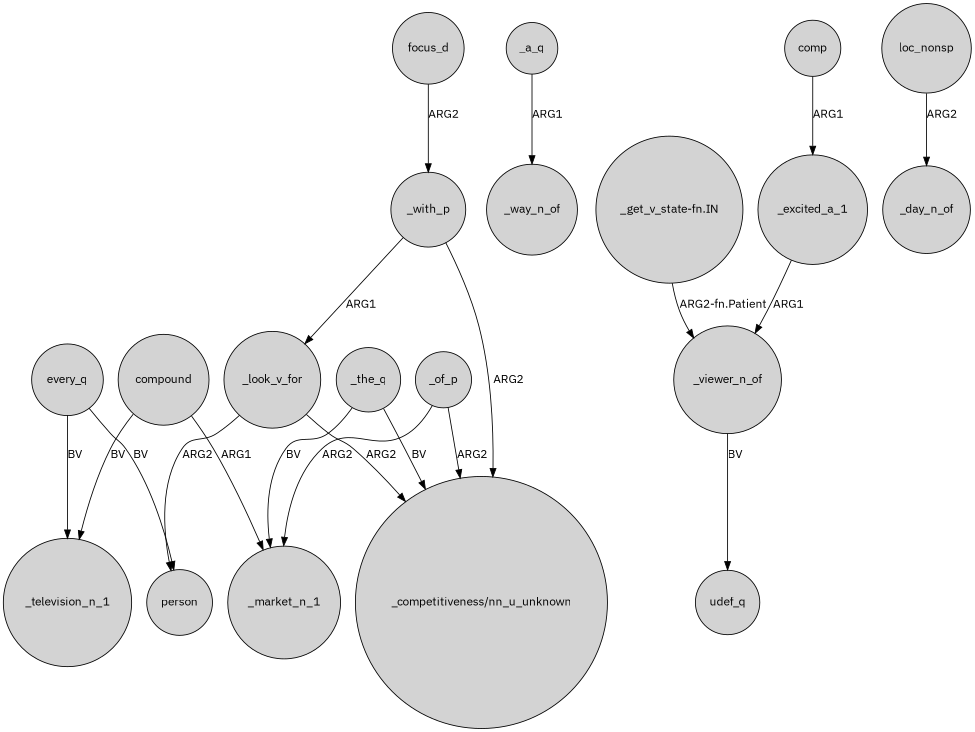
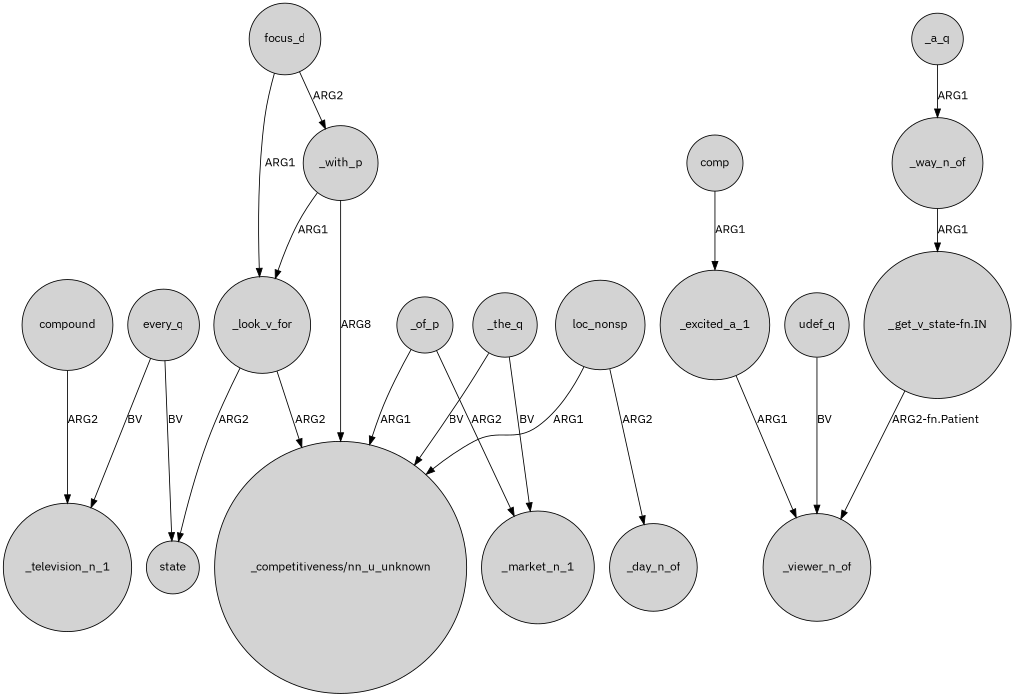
edge "focus_d" -> "_look_v_for": added, label "ARG1"
edge "_way_n_of" -> "_get_v_state-fn.IN": added, label "ARG1"
edge "_with_p" -> "_competitiveness/nn_u_unknown": label "ARG2" -> "ARG8"
edge "loc_nonsp" -> "_competitiveness/nn_u_unknown": added, label "ARG1"
edge "compound" -> "_television_n_1": label "BV" -> "ARG2"
edge "_of_p" -> "_competitiveness/nn_u_unknown": label "ARG2" -> "ARG1"
edge "compound" -> "_market_n_1": removed, label "ARG1"
edge "_viewer_n_of" -> "udef_q": reversed
node "person": label "person" -> "state"
